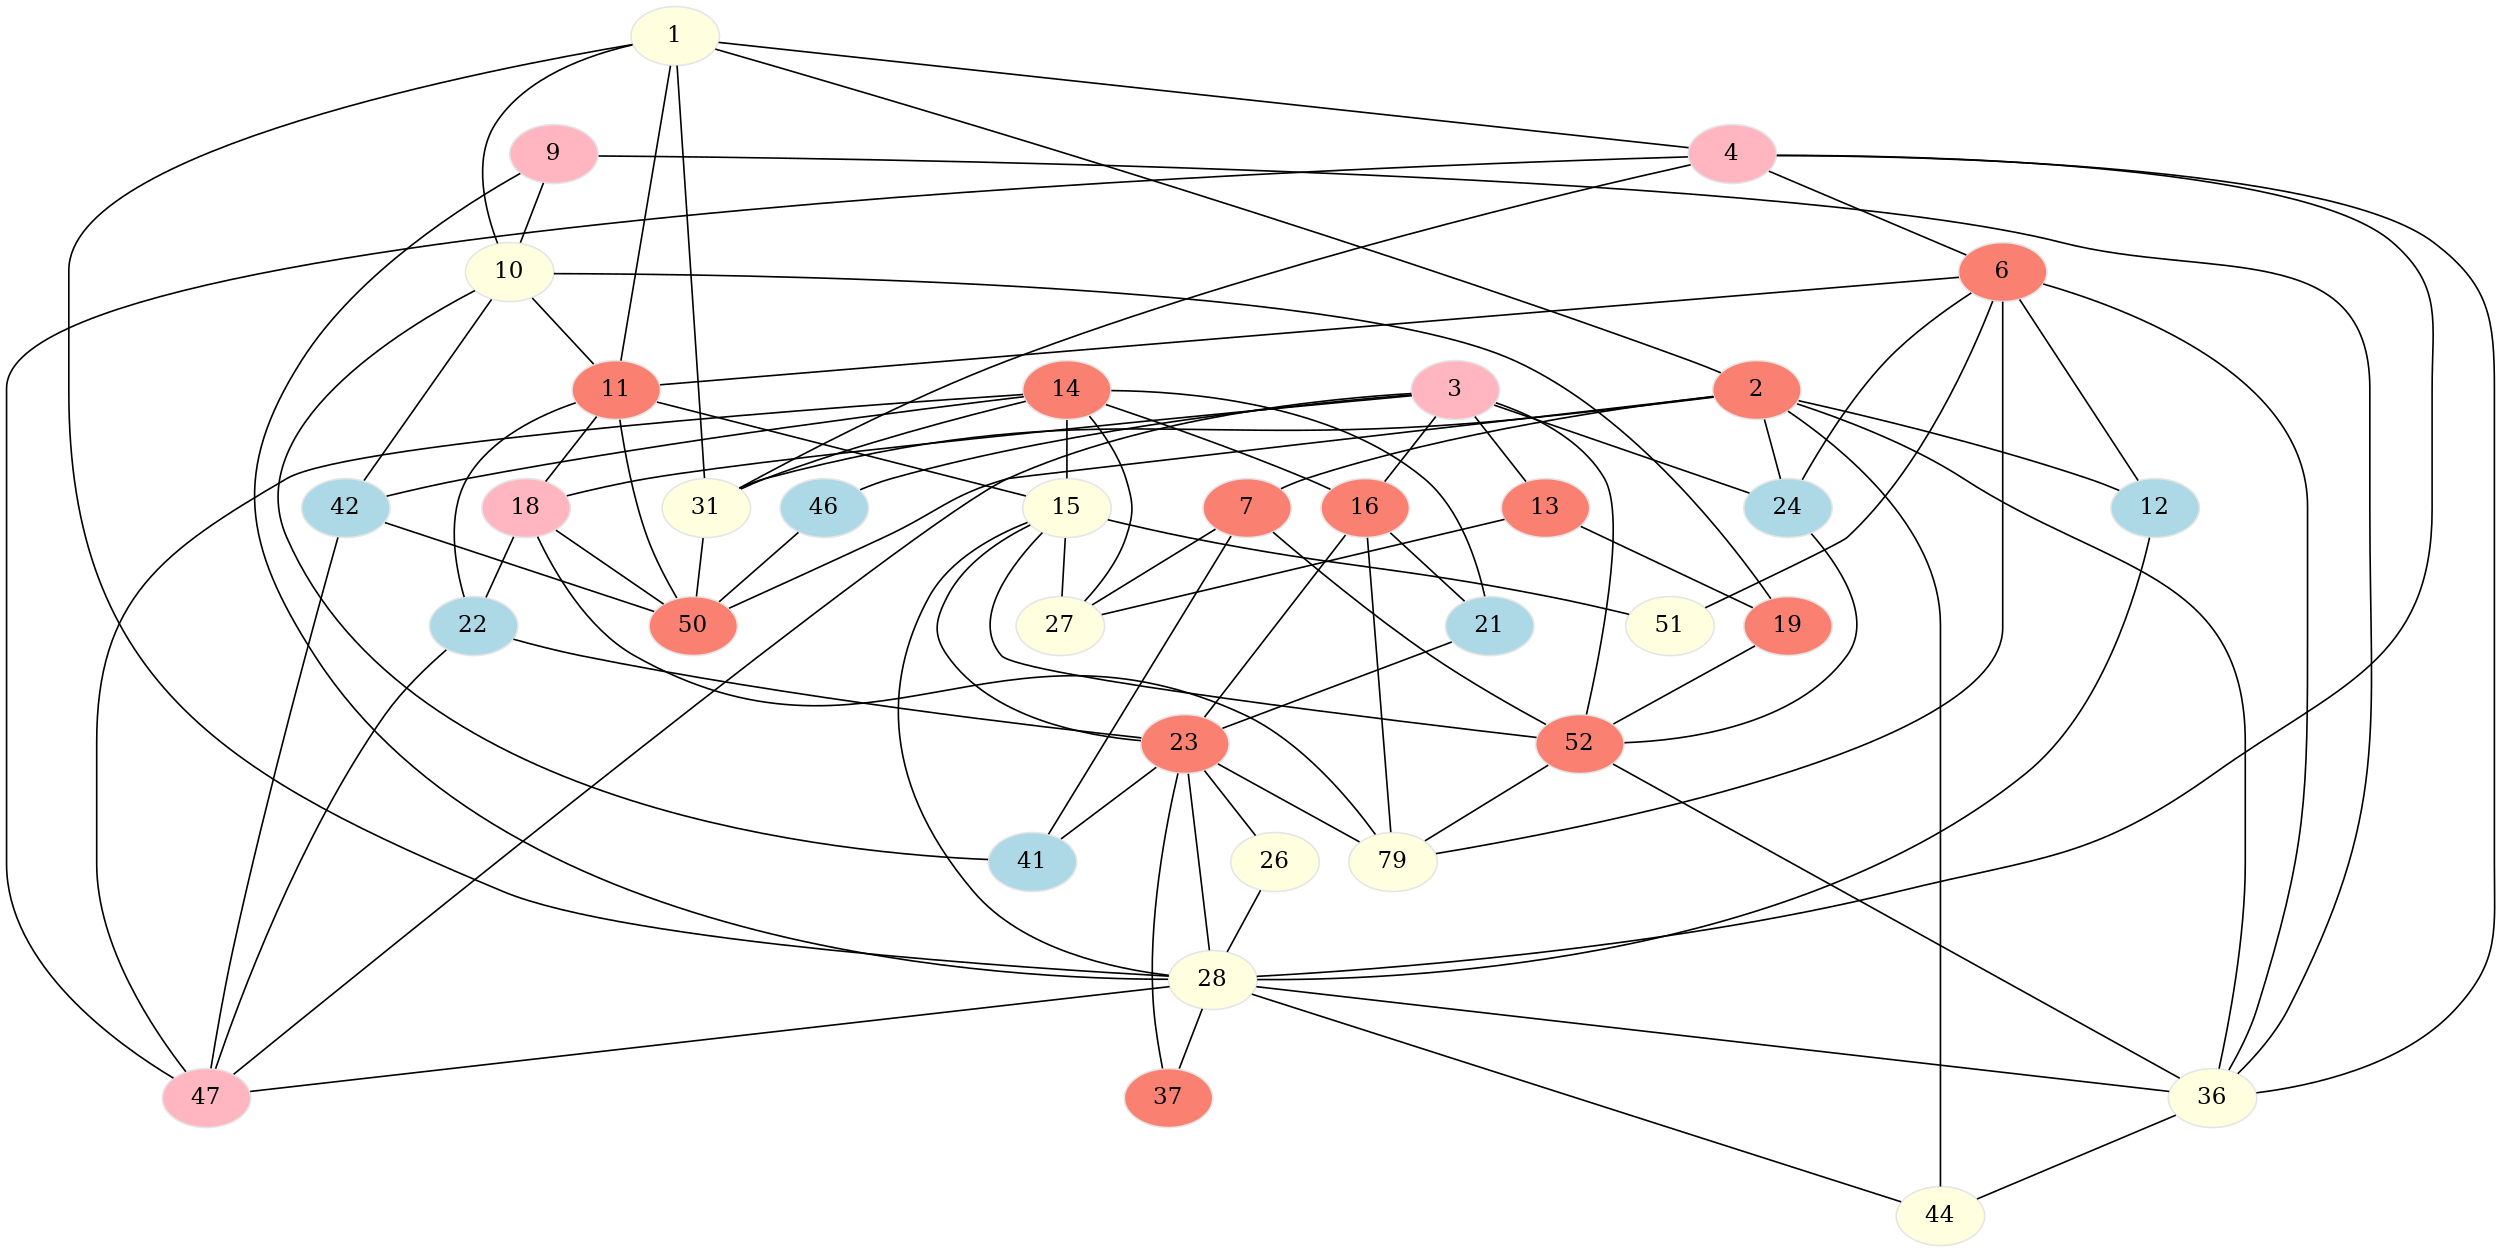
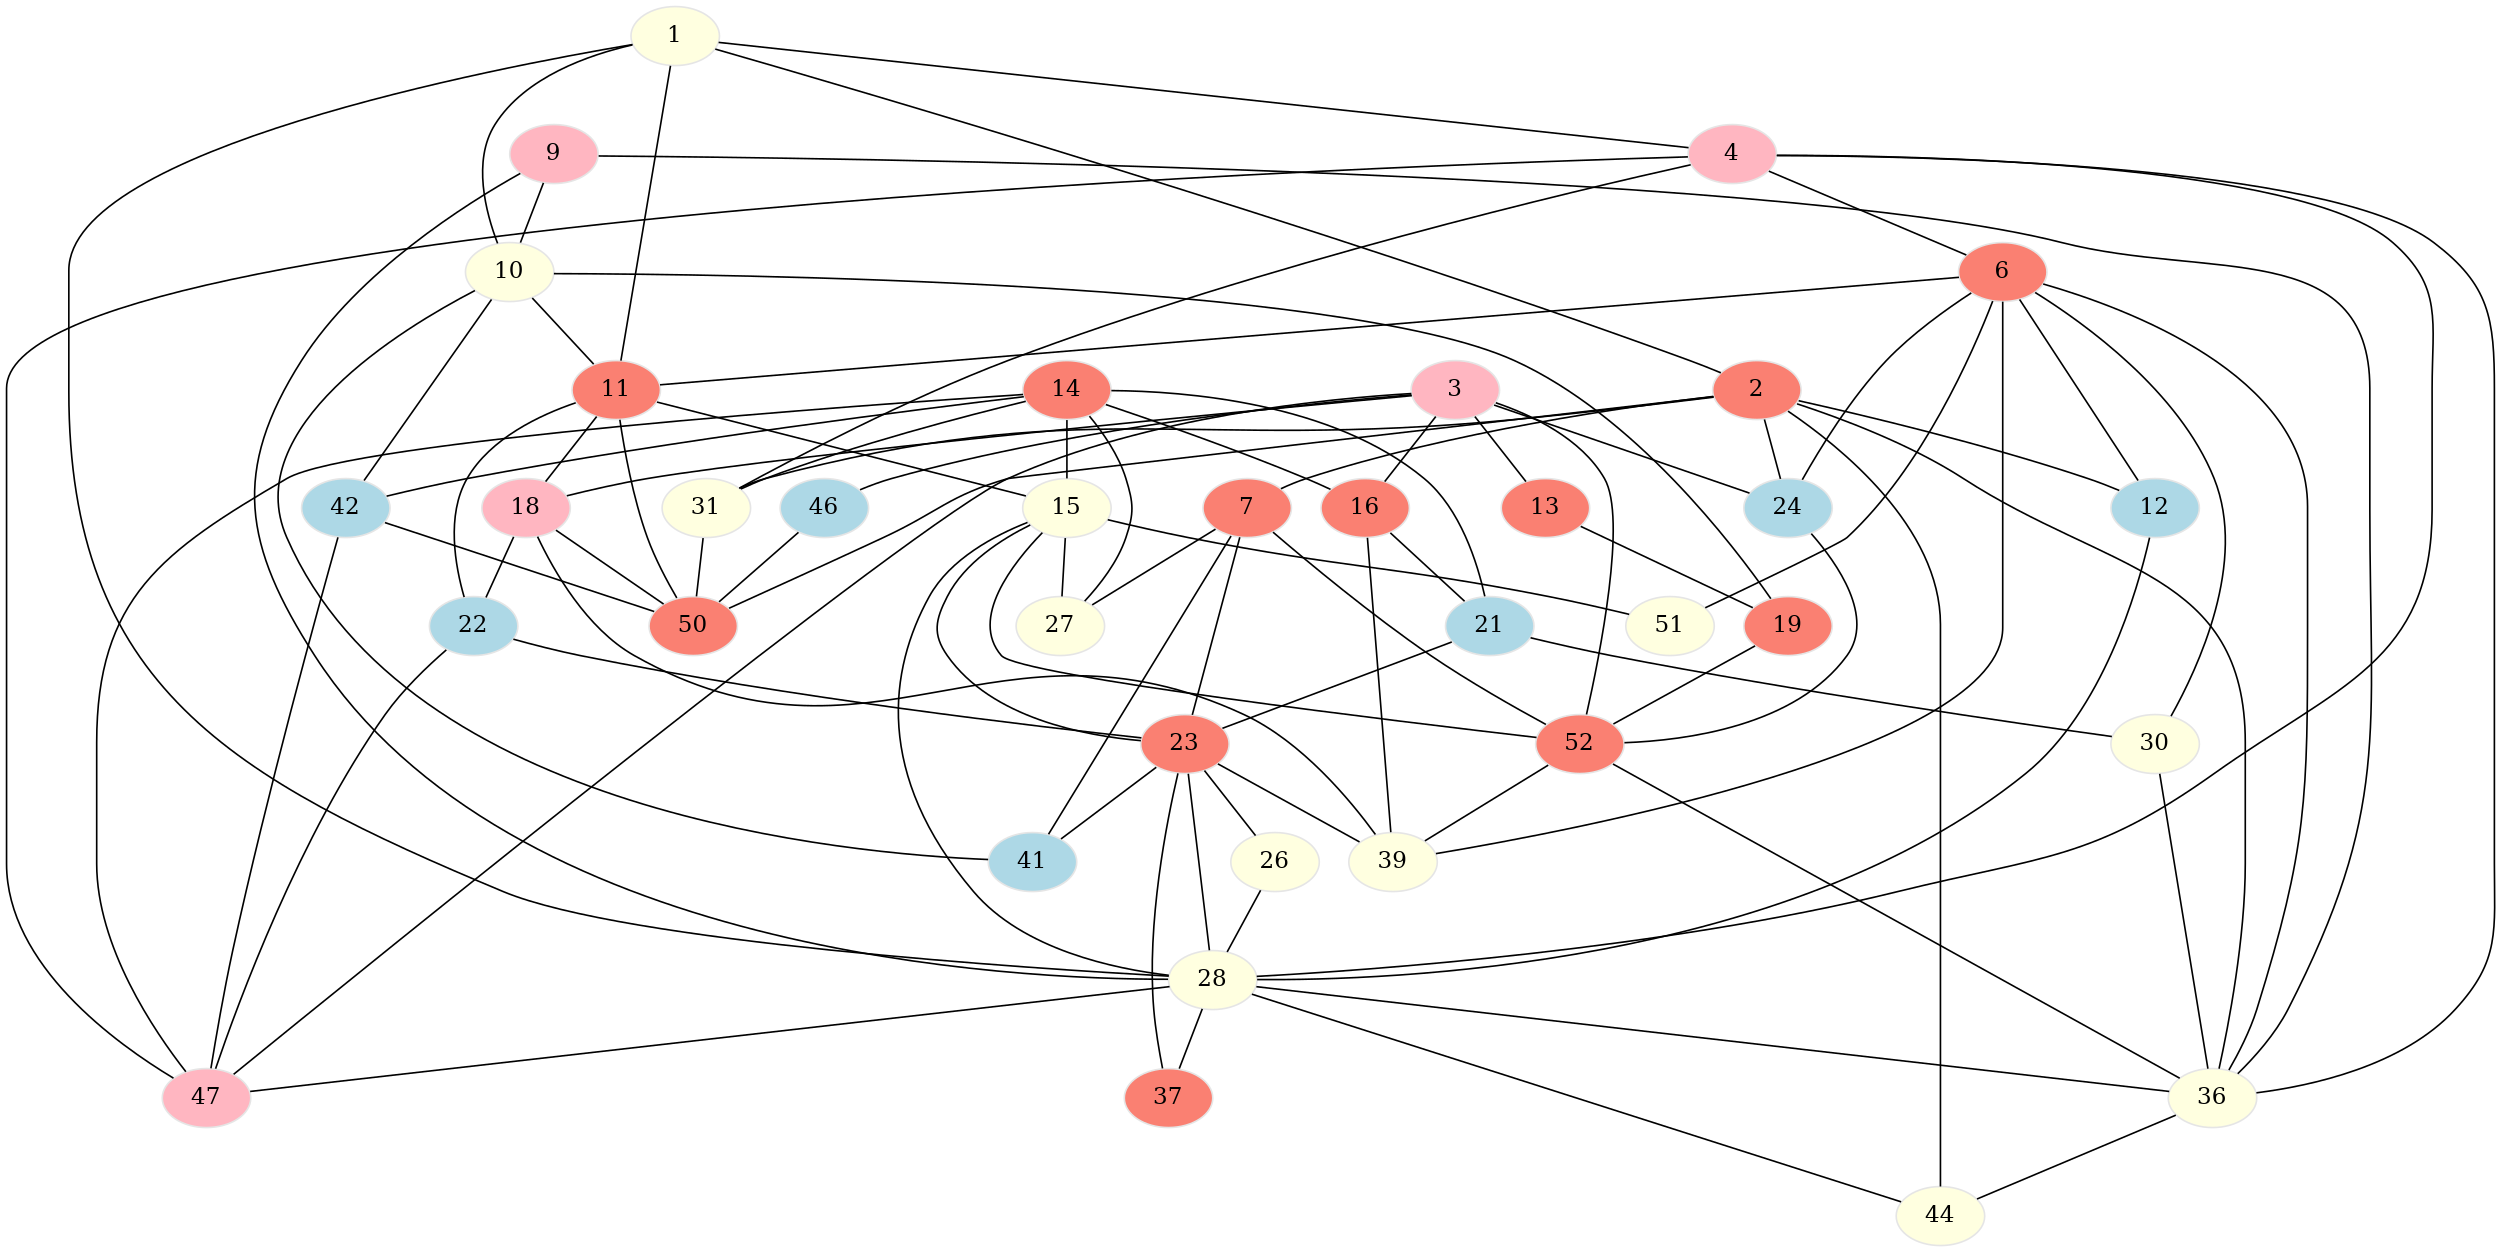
edge "1" -- "31": removed
edge "13" -- "27": removed
edge "16" -- "23": now "7" -- "23"
node "30": added
node "79": label "79" -> "39"
